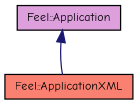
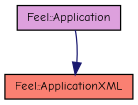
edge "Feel::ApplicationXML" -> "Feel::Application": reversed
